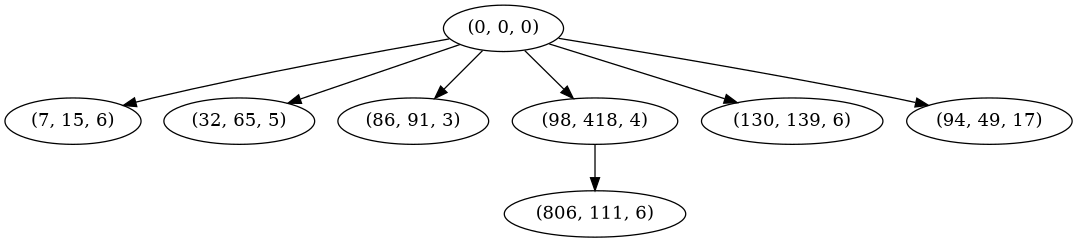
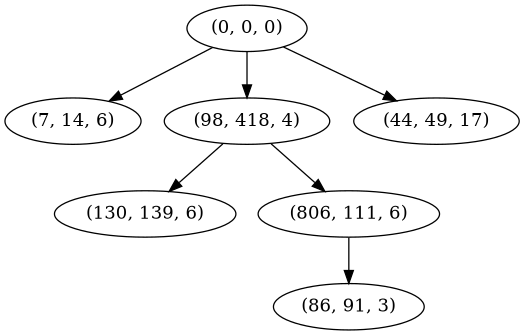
edge "(0, 0, 0)" -> "(86, 91, 3)": now "(806, 111, 6)" -> "(86, 91, 3)"
edge "(0, 0, 0)" -> "(130, 139, 6)": now "(98, 418, 4)" -> "(130, 139, 6)"
node "(7, 15, 6)": label "(7, 15, 6)" -> "(7, 14, 6)"
node "(32, 65, 5)": removed
node "(94, 49, 17)": label "(94, 49, 17)" -> "(44, 49, 17)"
